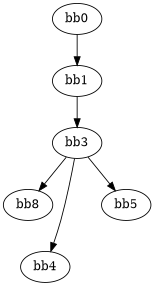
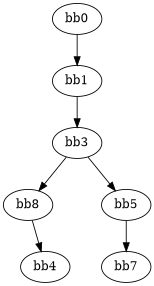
edge "bb3" -> "bb4": now "bb8" -> "bb4"
node "bb7": added
